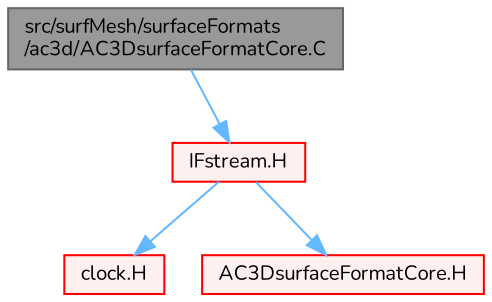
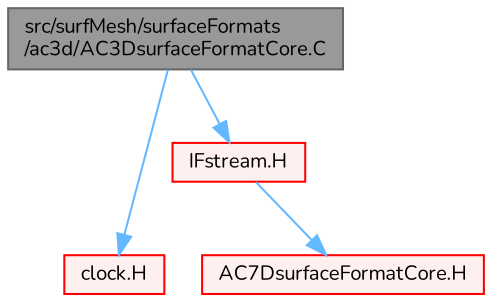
edge "IFstream.H" -> "clock.H": now "src/surfMesh/surfaceFormats /ac3d/AC3DsurfaceFormatCore.C" -> "clock.H"
node "AC3DsurfaceFormatCore.H": label "AC3DsurfaceFormatCore.H" -> "AC7DsurfaceFormatCore.H"
